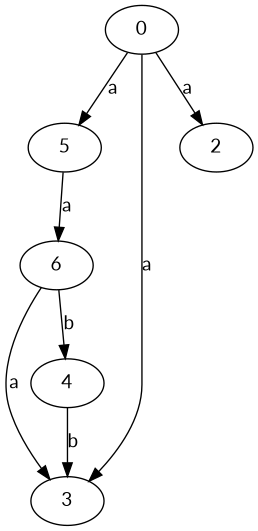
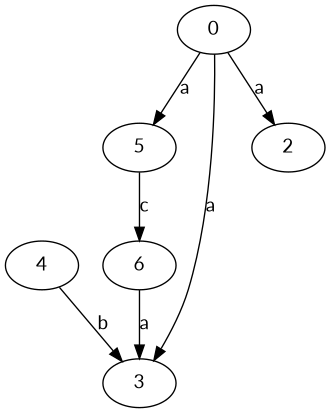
edge "5" -> "6": label "a" -> "c"
edge "6" -> "4": removed, label "b"
